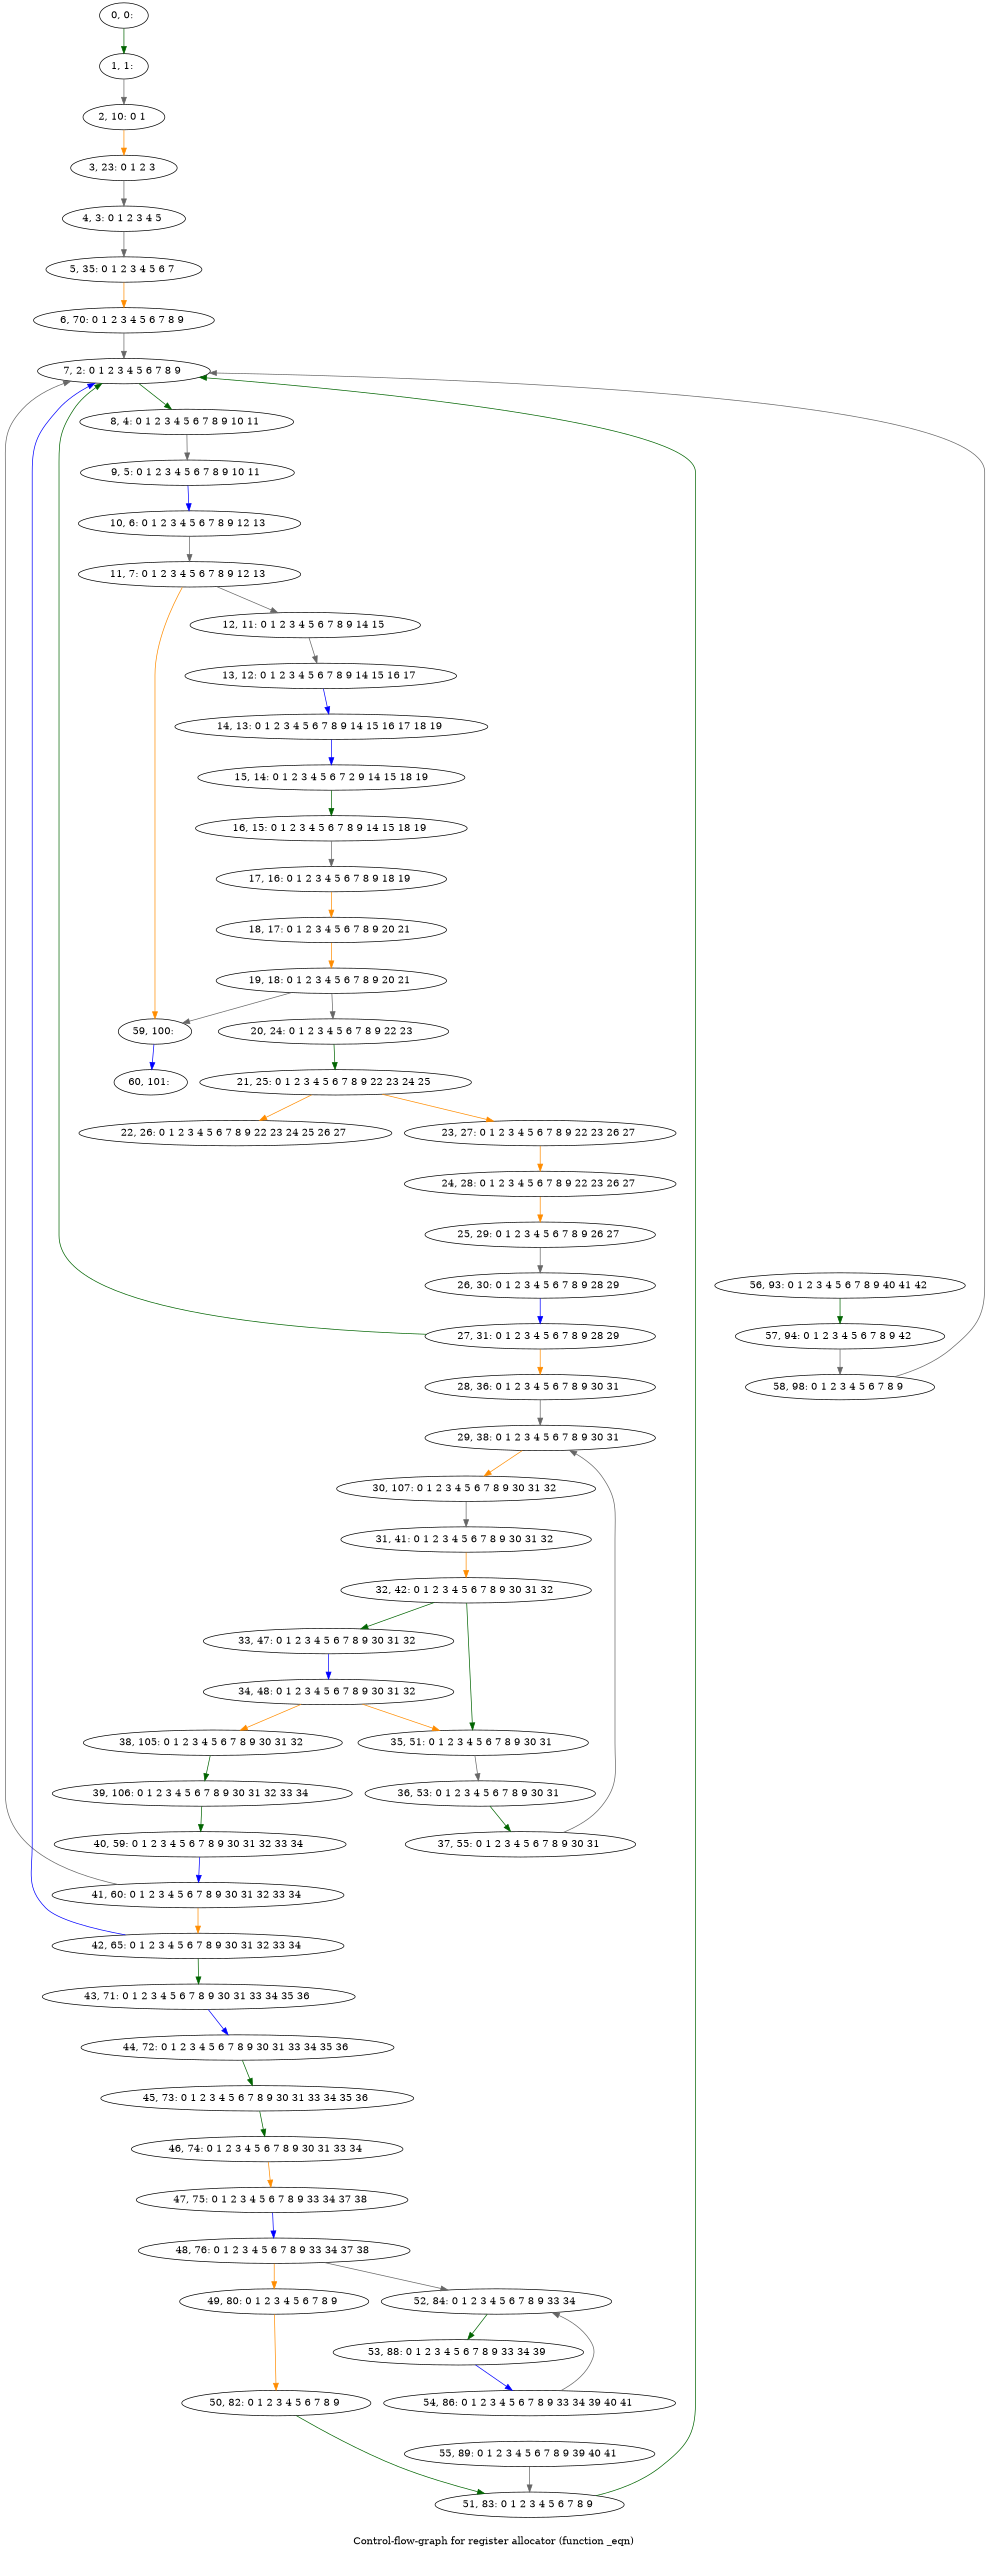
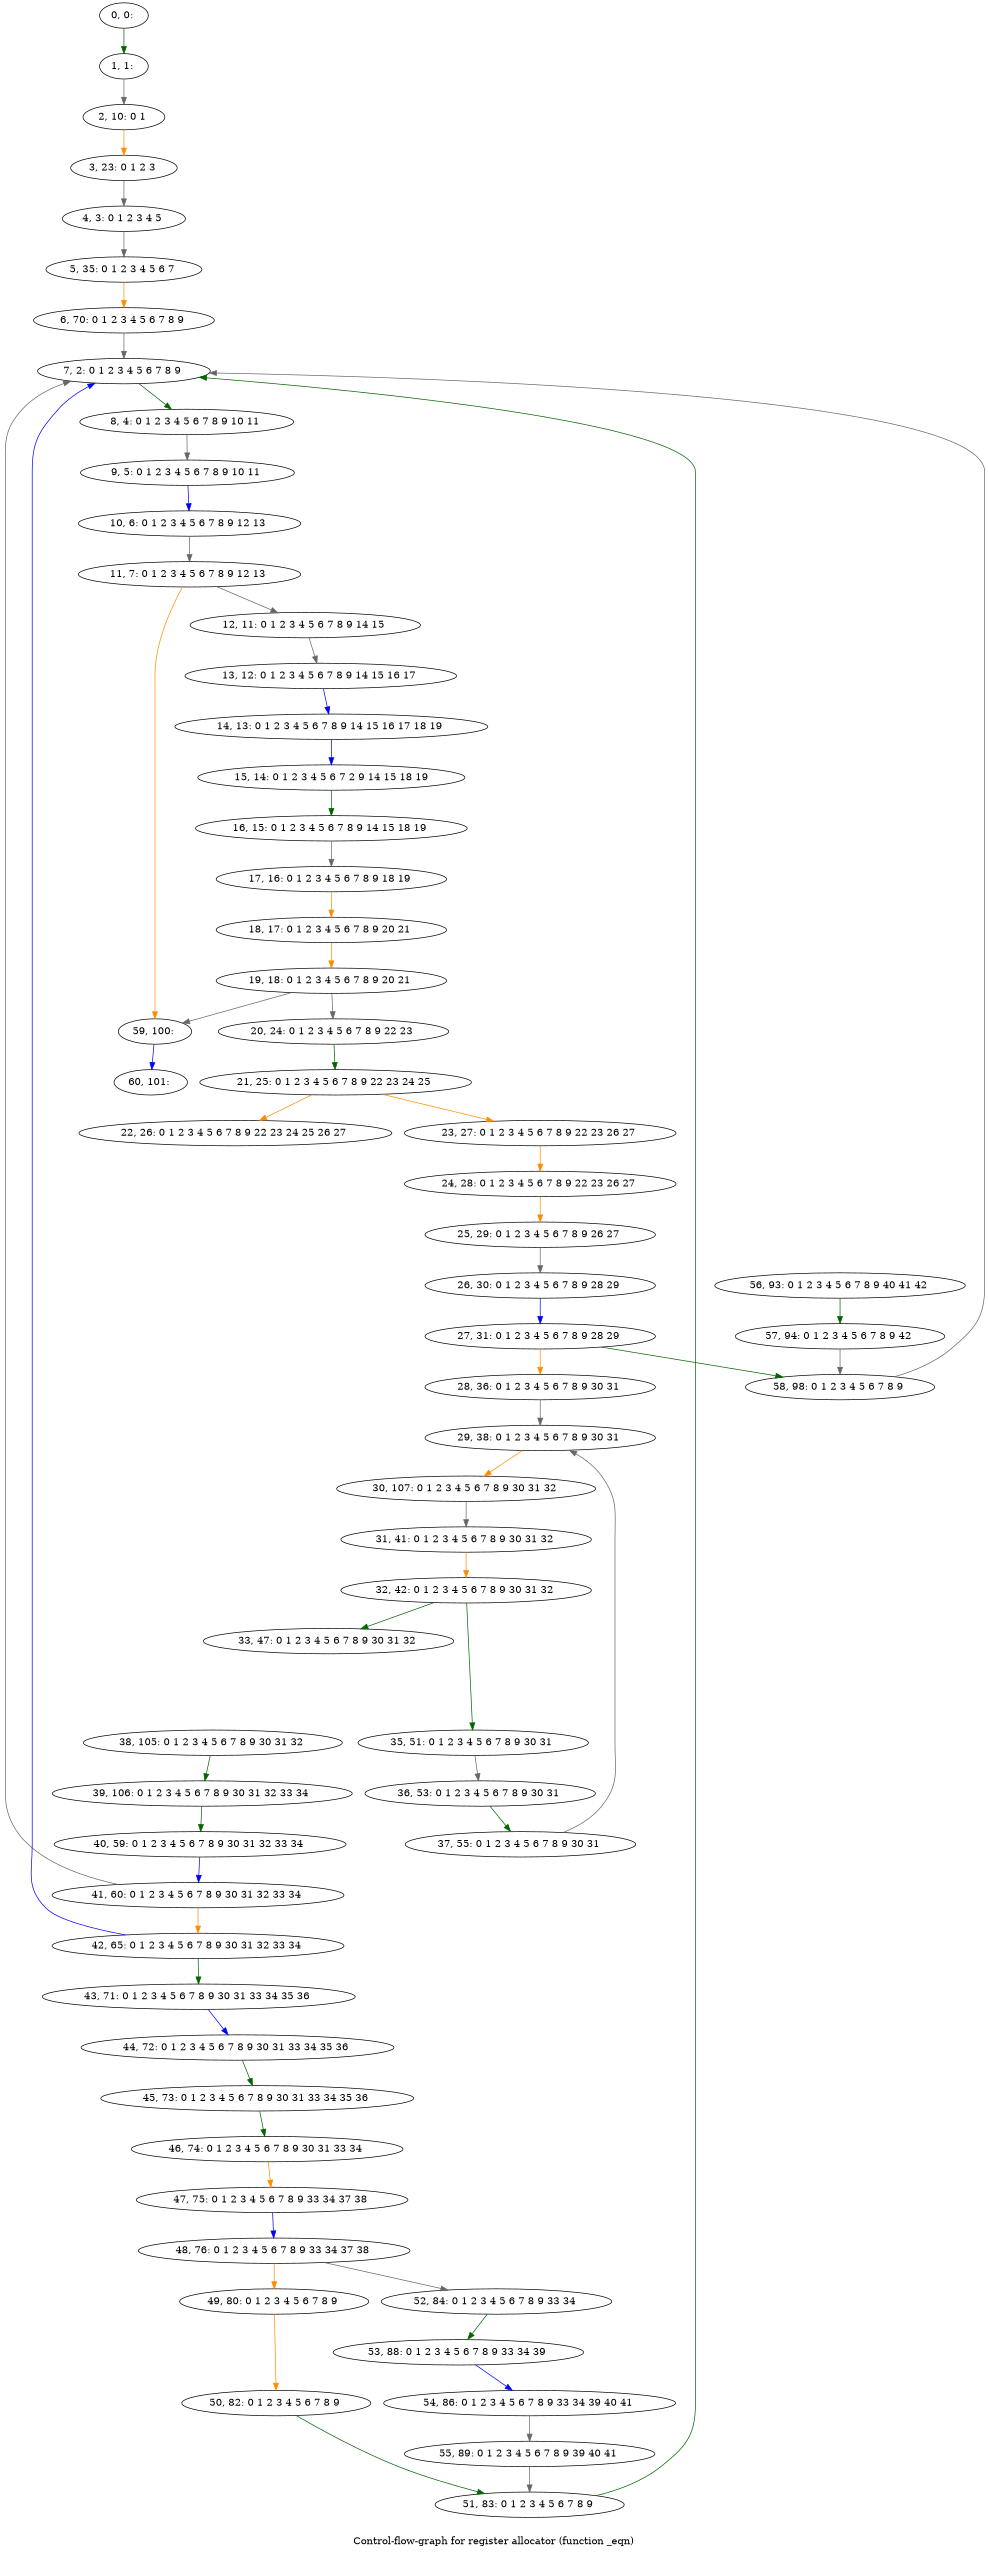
edge "27, 31: 0 1 2 3 4 5 6 7 8 9 28 29" -> "7, 2: 0 1 2 3 4 5 6 7 8 9": now "27, 31: 0 1 2 3 4 5 6 7 8 9 28 29" -> "58, 98: 0 1 2 3 4 5 6 7 8 9"
node "34, 48: 0 1 2 3 4 5 6 7 8 9 30 31 32": removed
edge "54, 86: 0 1 2 3 4 5 6 7 8 9 33 34 39 40 41" -> "52, 84: 0 1 2 3 4 5 6 7 8 9 33 34": now "54, 86: 0 1 2 3 4 5 6 7 8 9 33 34 39 40 41" -> "55, 89: 0 1 2 3 4 5 6 7 8 9 39 40 41"
